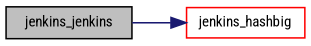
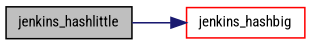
node "jenkins_jenkins": label "jenkins_jenkins" -> "jenkins_hashlittle"
